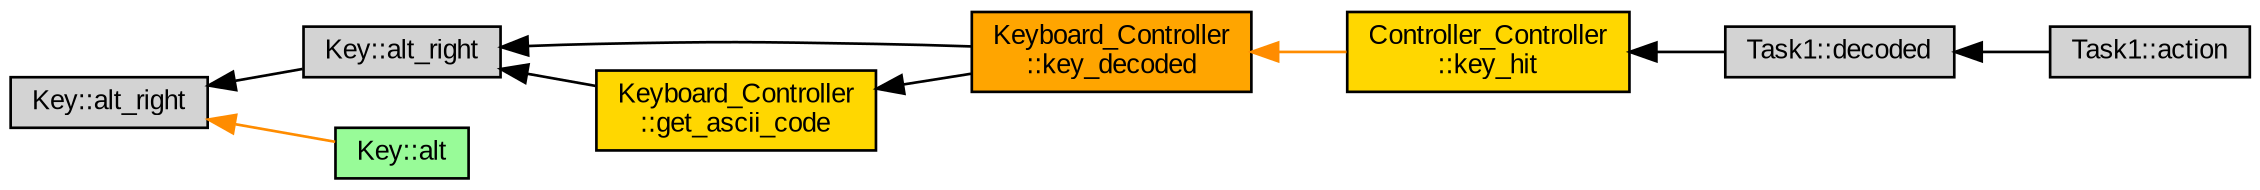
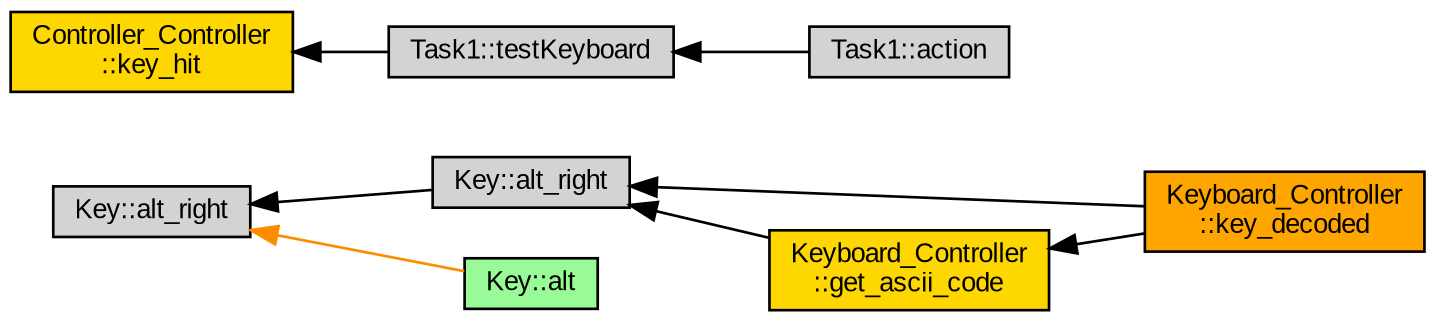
edge "Controller_Controller ::key_hit" -> "Keyboard_Controller ::key_decoded": removed
node "Task1::decoded": label "Task1::decoded" -> "Task1::testKeyboard"
